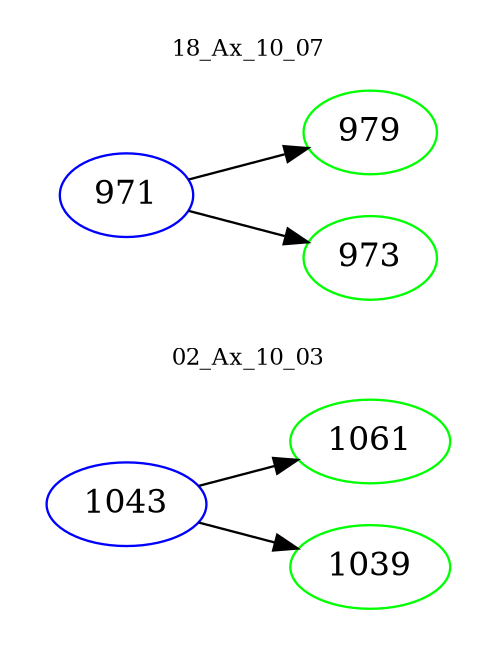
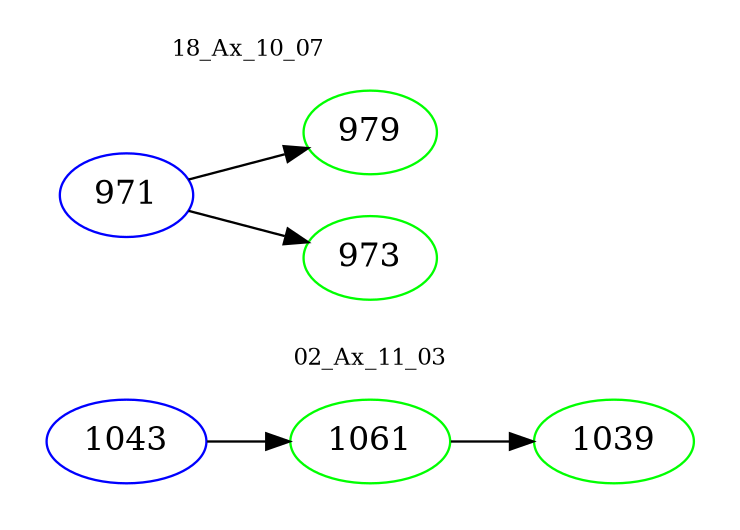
cluster "02_Ax_10_03": label "02_Ax_10_03" -> "02_Ax_11_03"
edge "1043" -> "1039": now "1061" -> "1039"
